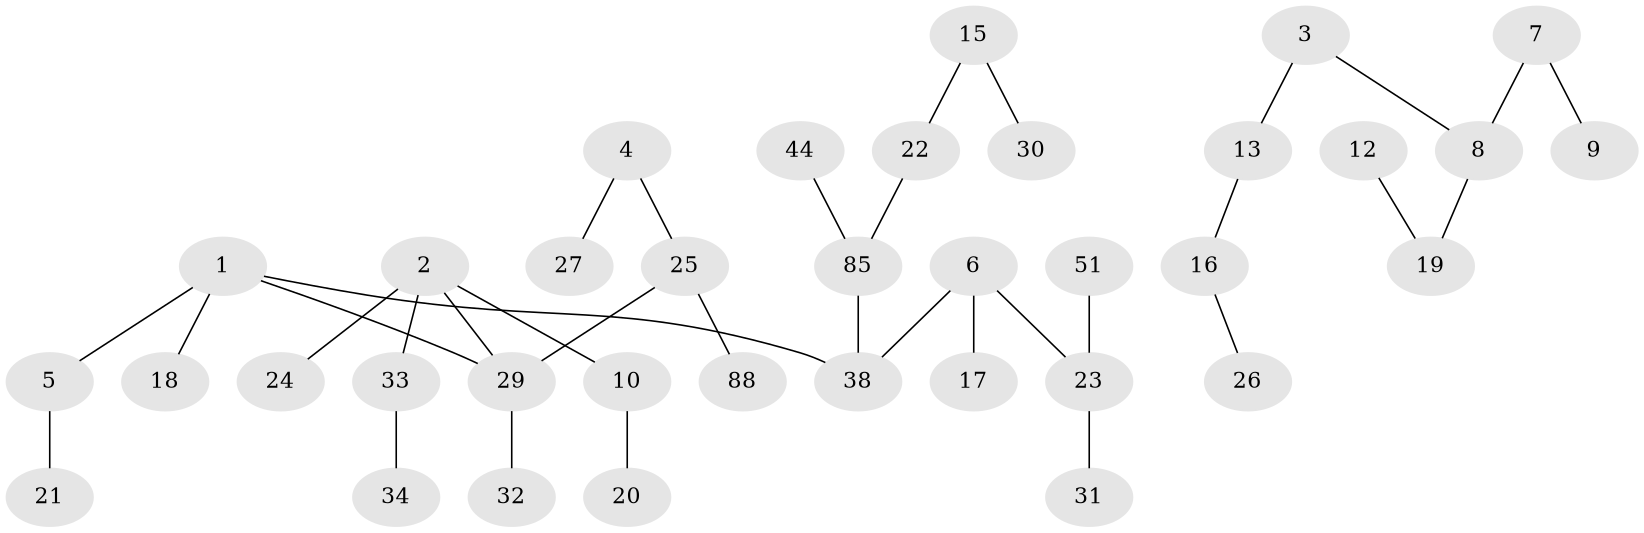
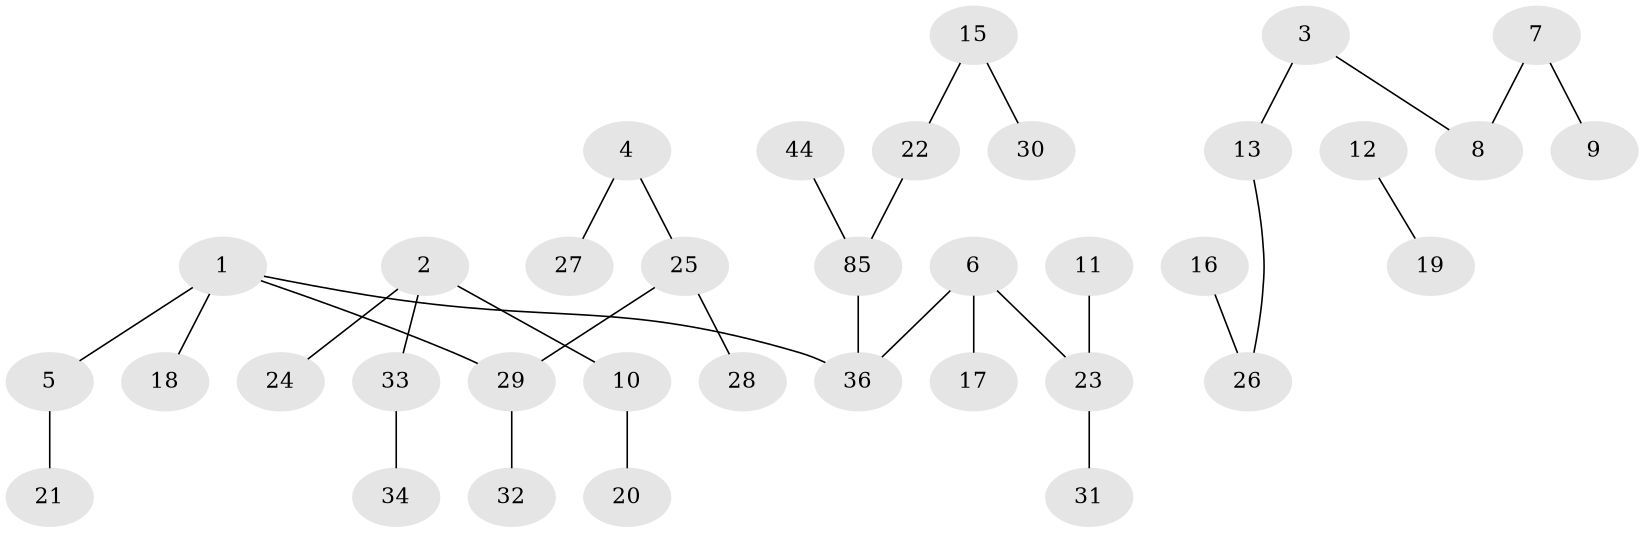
edge "13" -- "16": now "13" -- "26"
edge "8" -- "19": removed
node "51": label "51" -> "11"
edge "2" -- "29": removed
node "88": label "88" -> "28"
node "38": label "38" -> "36"
